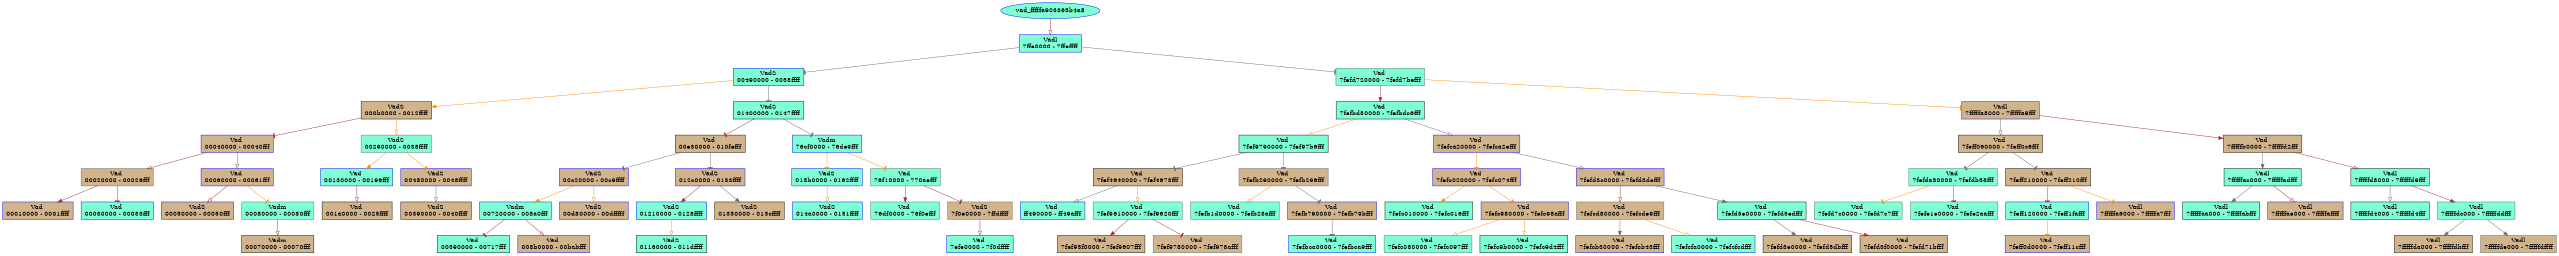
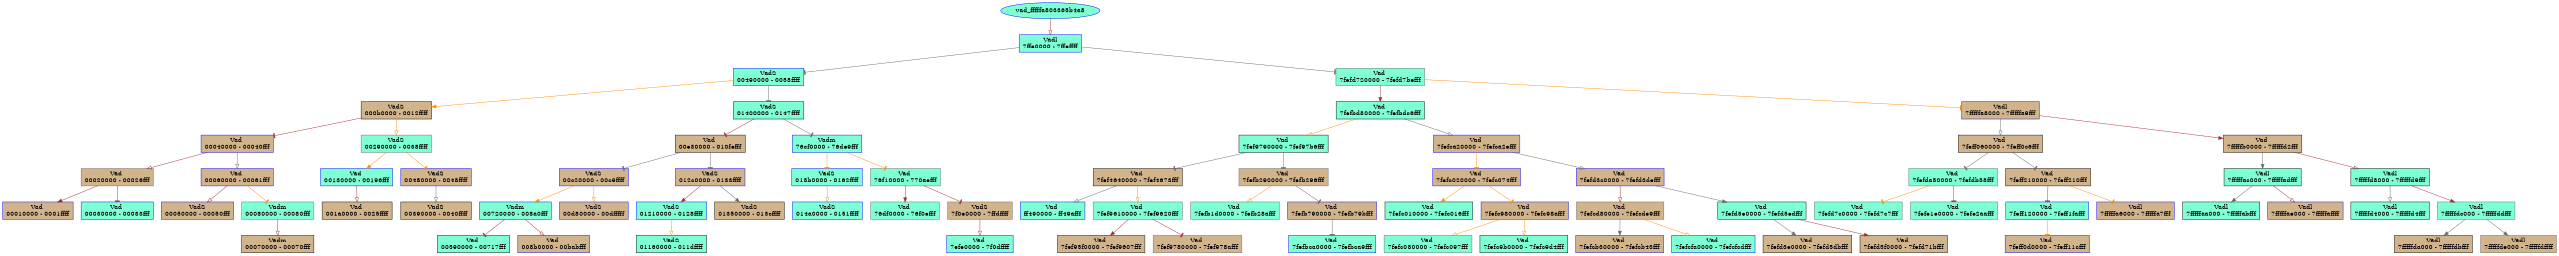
node "vad_fffffa903365b4a8": label "vad_fffffa903365b4a8" -> "vad_fffffa803365b4a8"
